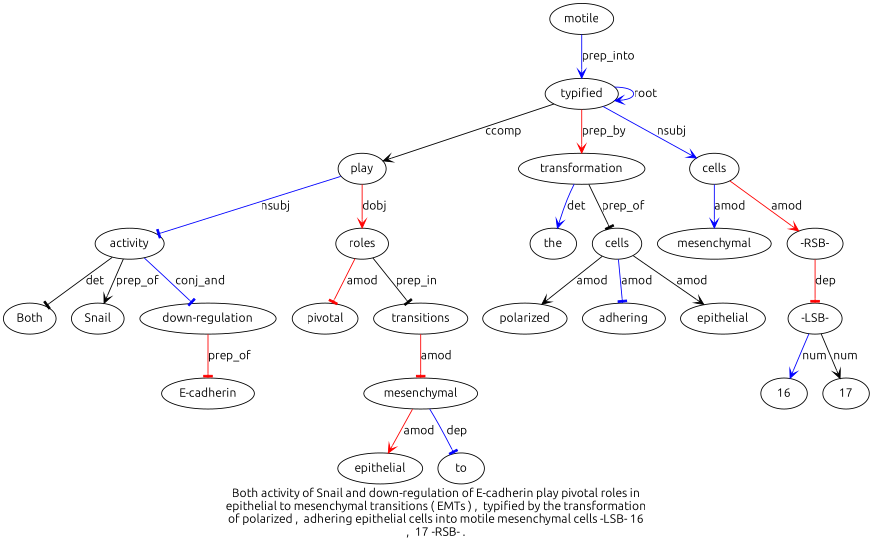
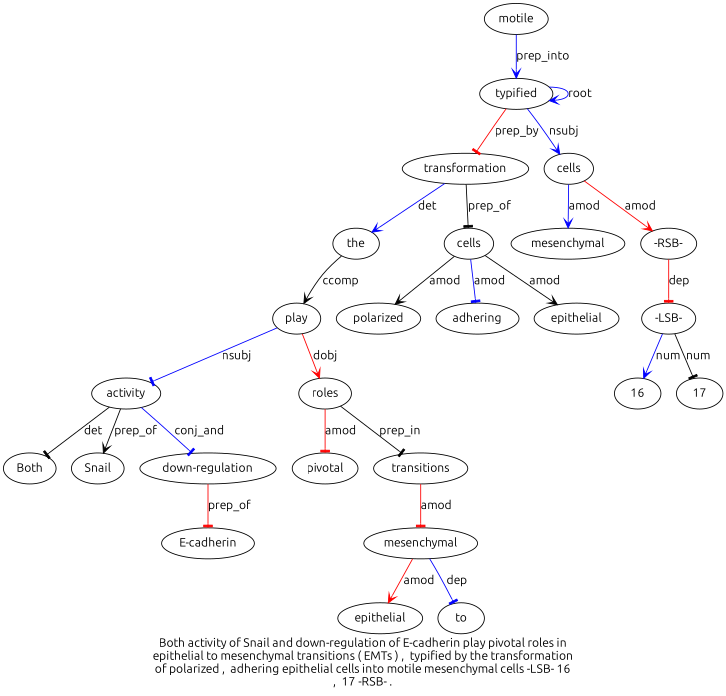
edge "typified" -> "transformation": arrowhead vee -> tee
edge "typified" -> "play": now "the" -> "play"
edge "-LSB-" -> "17": arrowhead vee -> tee
